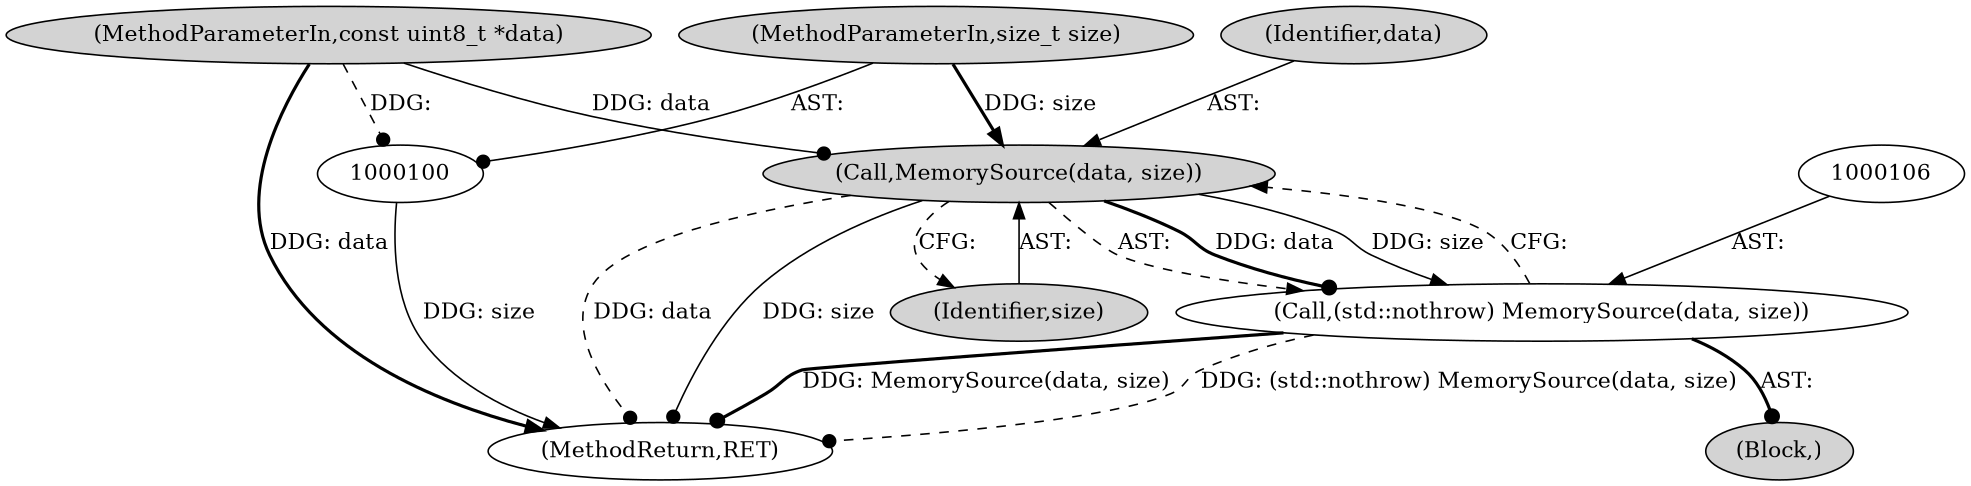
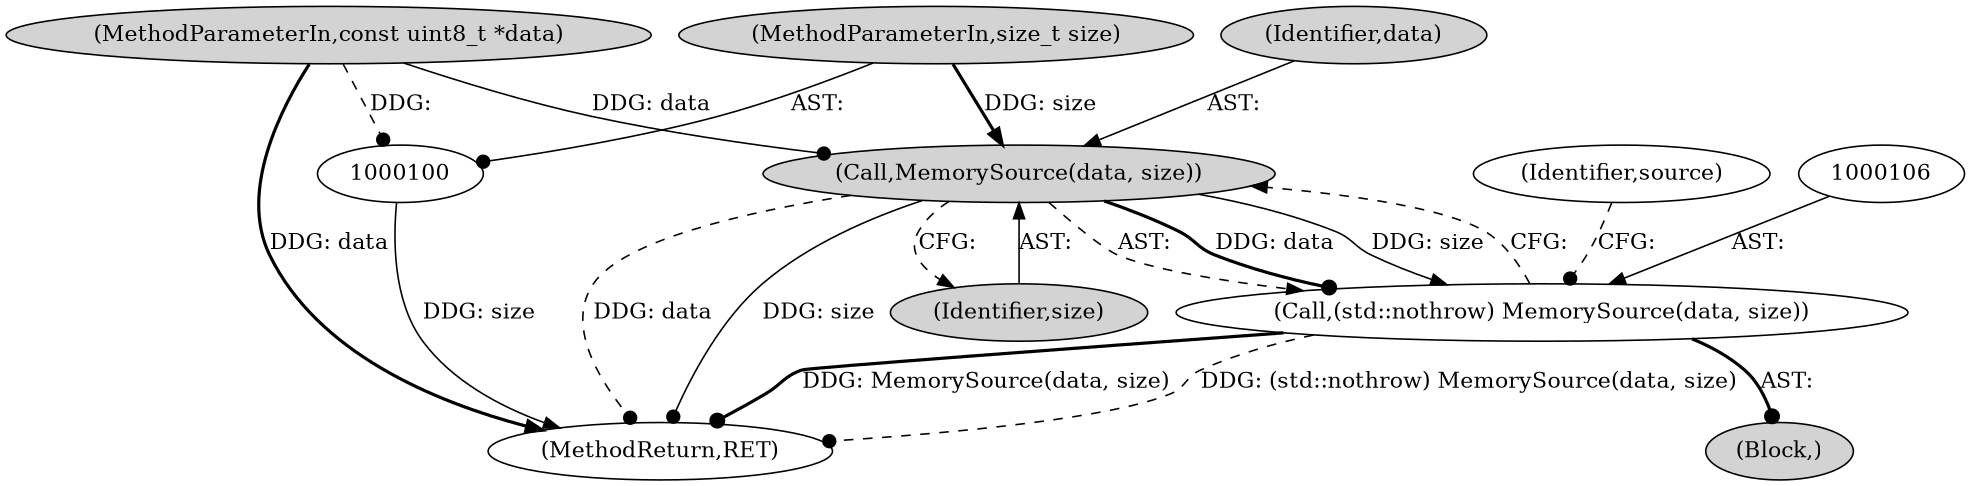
node "(Identifier,source)": added
